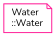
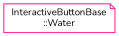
node "Water ::Water": label "Water ::Water" -> "InteractiveButtonBase ::Water"
